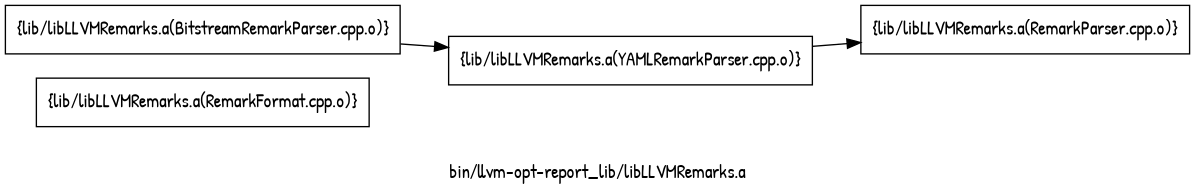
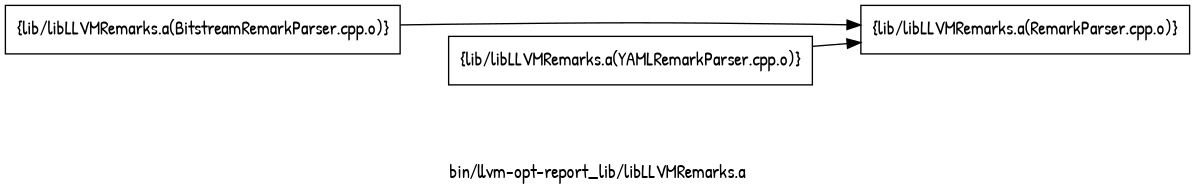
edge "{lib/libLLVMRemarks.a(BitstreamRemarkParser.cpp.o)}" -> "{lib/libLLVMRemarks.a(YAMLRemarkParser.cpp.o)}": now "{lib/libLLVMRemarks.a(BitstreamRemarkParser.cpp.o)}" -> "{lib/libLLVMRemarks.a(RemarkParser.cpp.o)}"
node "{lib/libLLVMRemarks.a(RemarkFormat.cpp.o)}": removed
